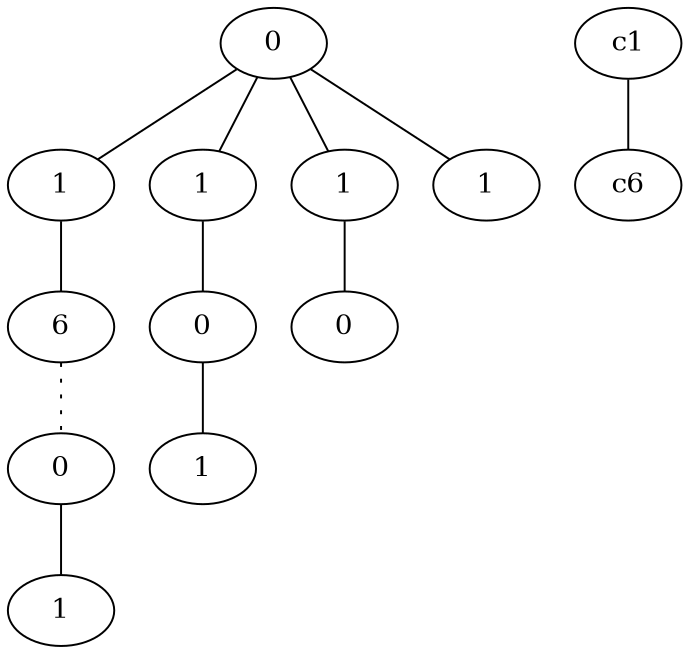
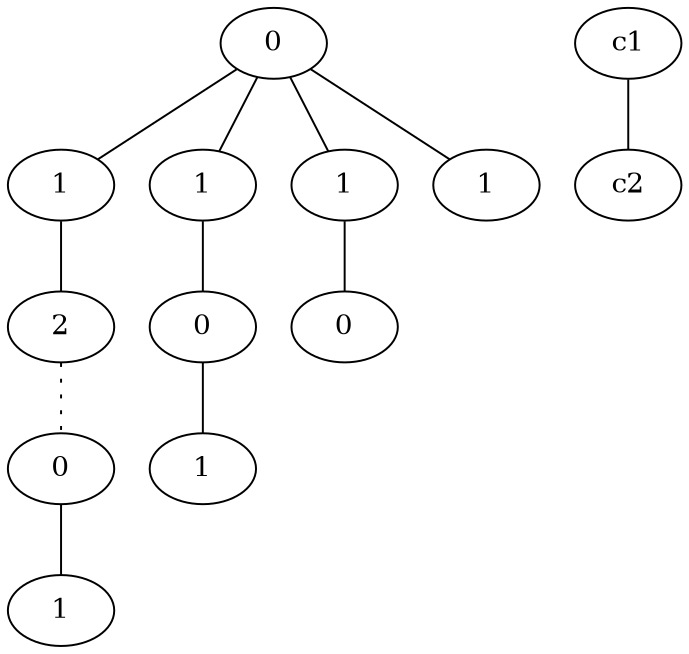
node "c6": label "c6" -> "c2"
node "6": label "6" -> "2"
